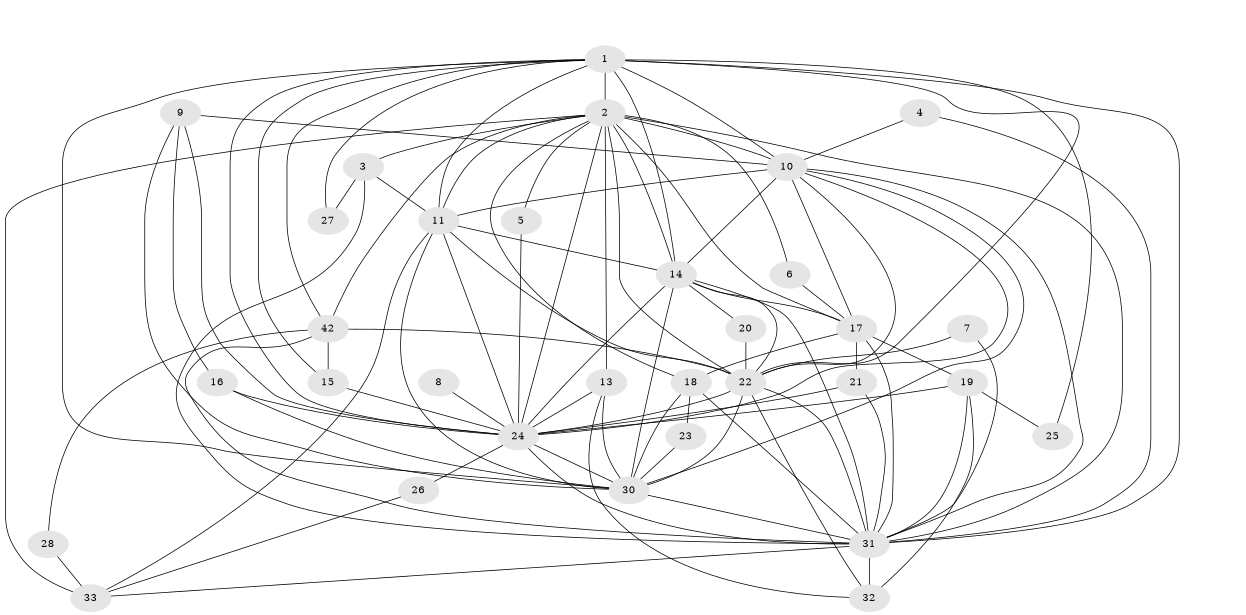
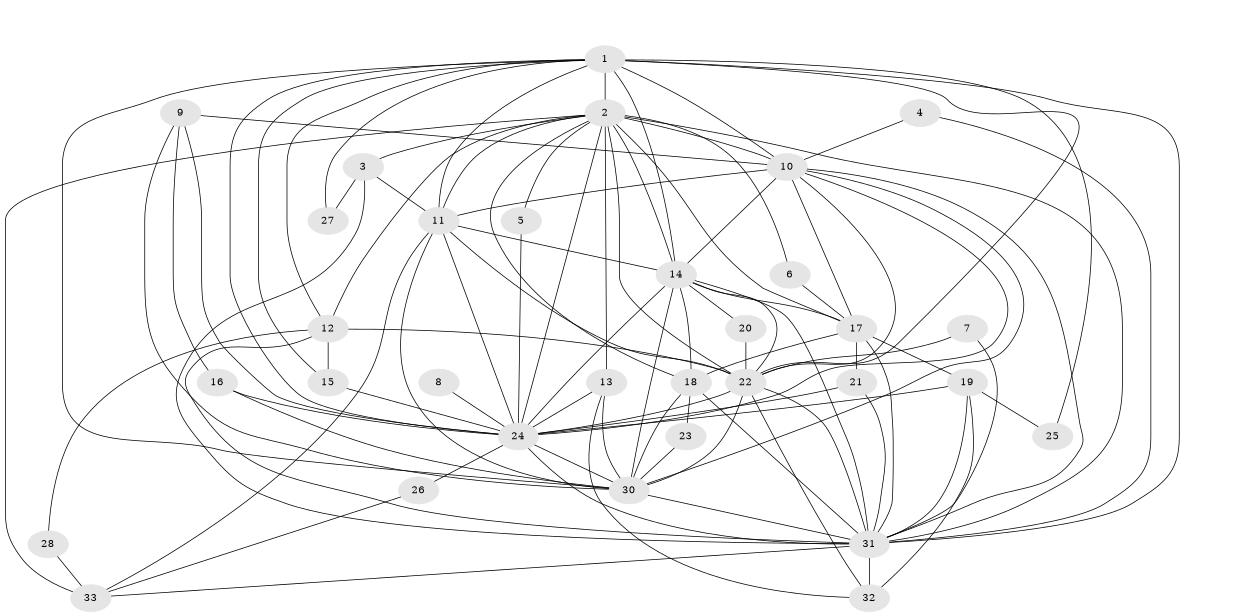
edge "14" -- "18": added
node "42": label "42" -> "12"
